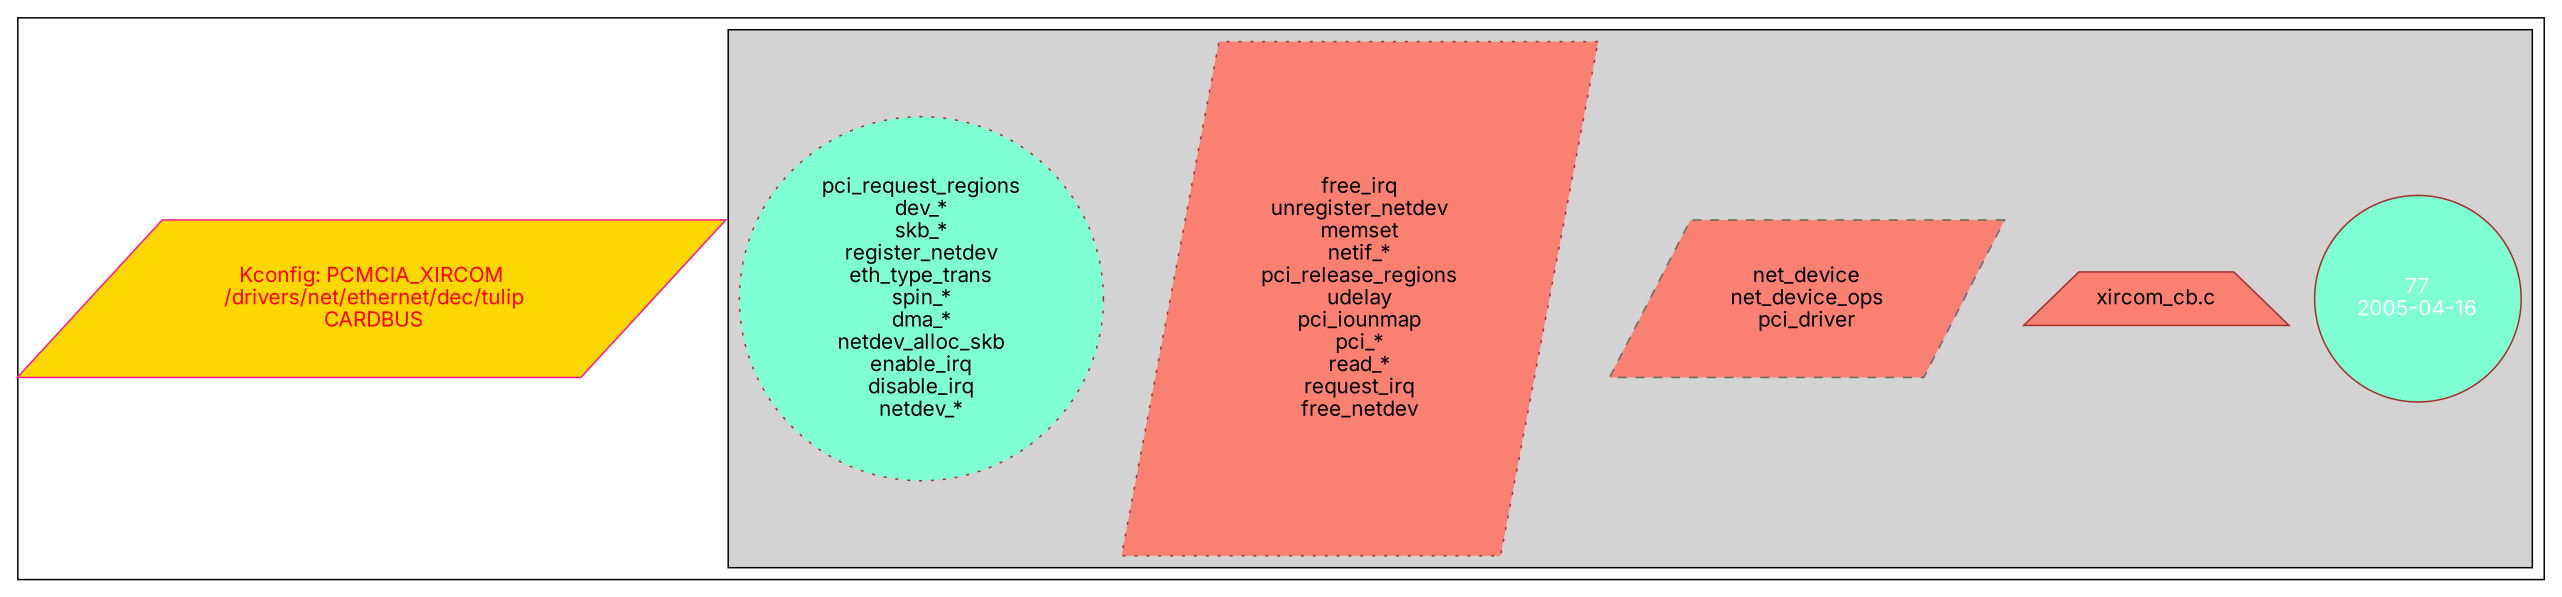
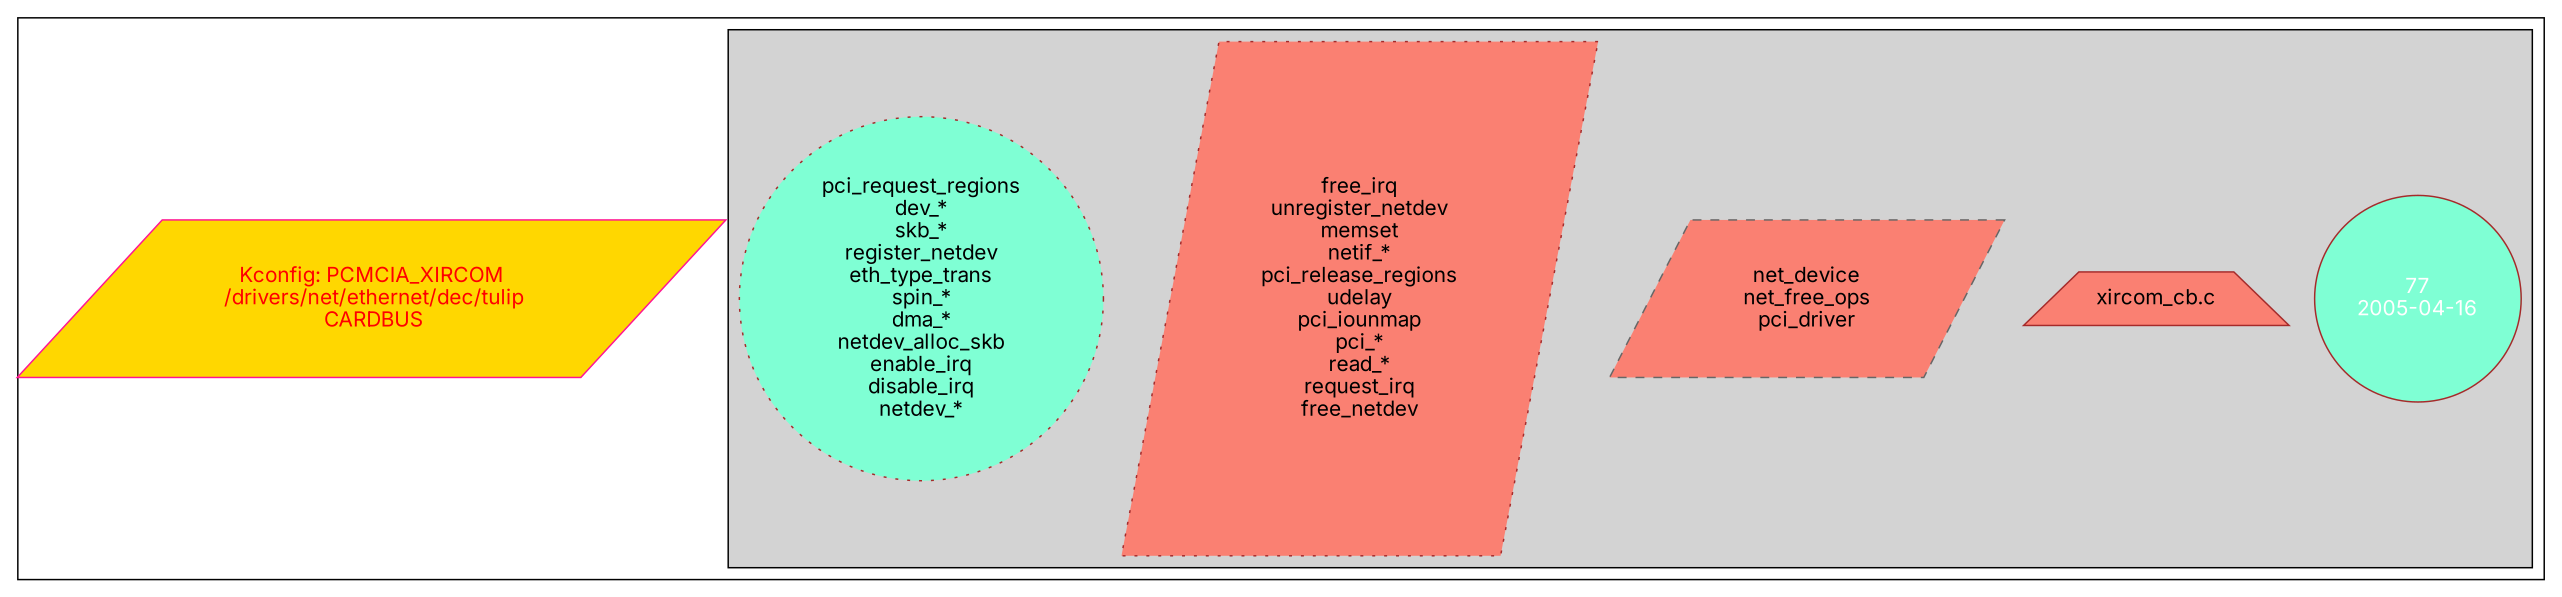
node "net_device net_device_ops pci_driver": label "net_device net_device_ops pci_driver" -> "net_device net_free_ops pci_driver"
